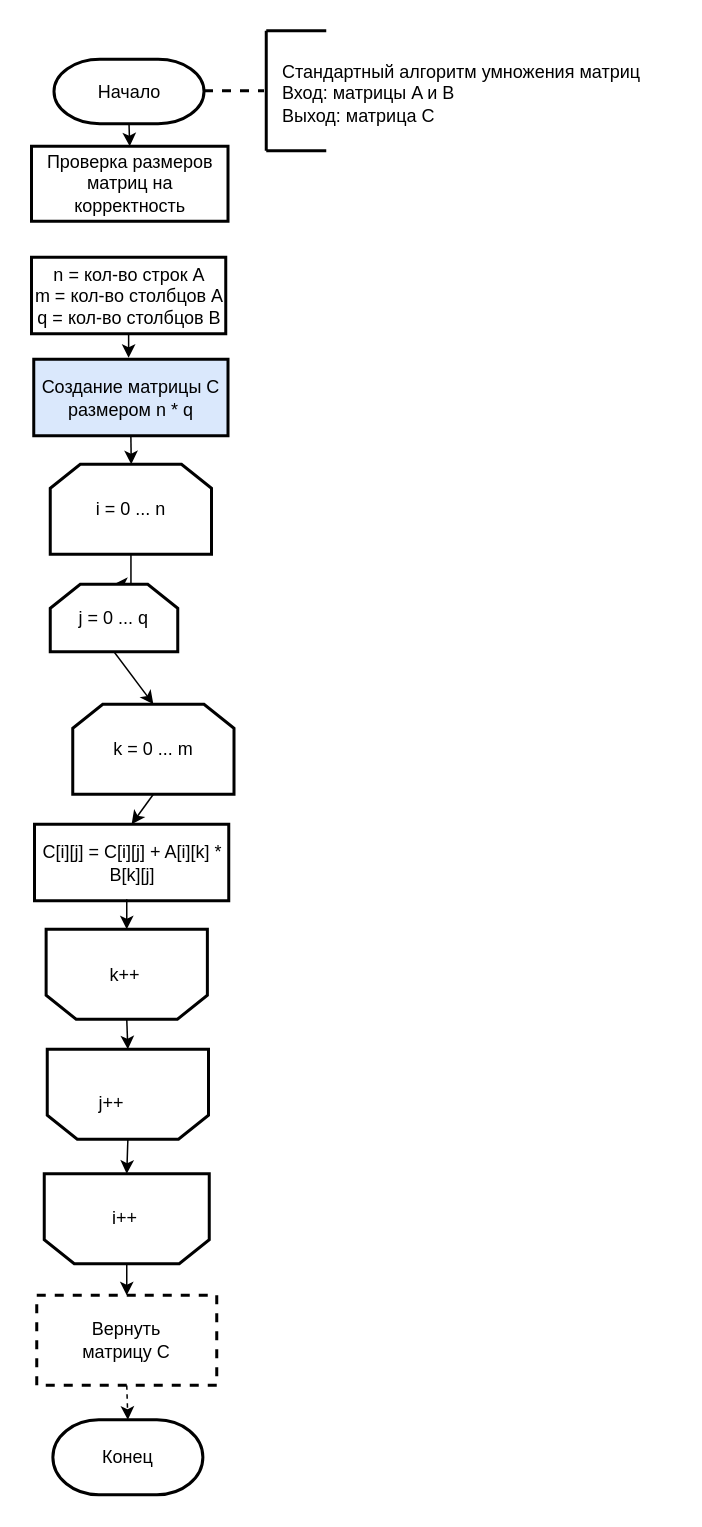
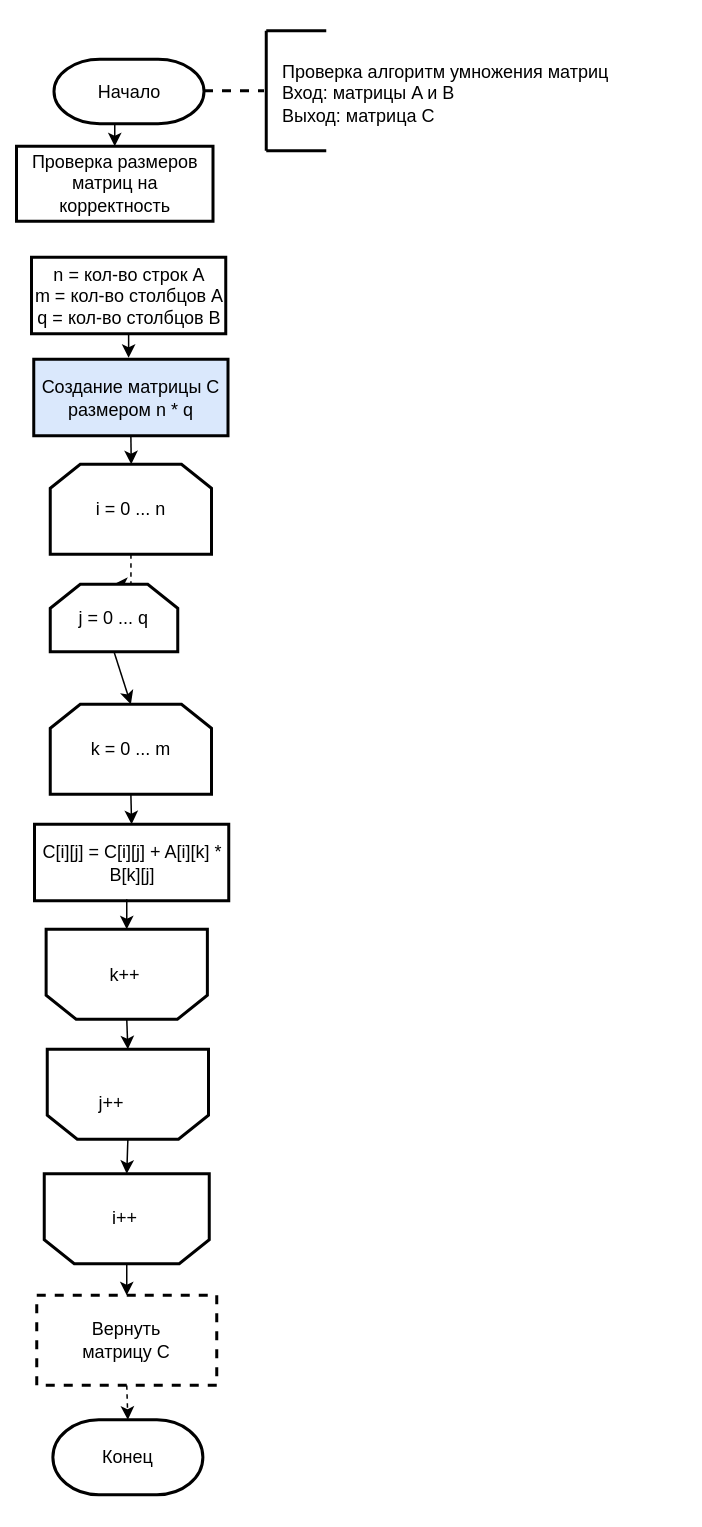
node "Стандартный алгоритм умножения матриц Вход: матрицы A и B Выход: матрица C": label "Стандартный алгоритм умножения матриц Вход: матрицы A и B Выход: матрица C" -> "Проверка алгоритм умножения матриц Вход: матрицы A и B Выход: матрица C"
node "Проверка размеров матриц на корректность": moved (130, 184) -> (115, 184)
edge "i = 0 ... n" -> "j = 0 ... q": style solid -> dashed
node "k = 0 ... m": moved (153, 749) -> (131, 749)
